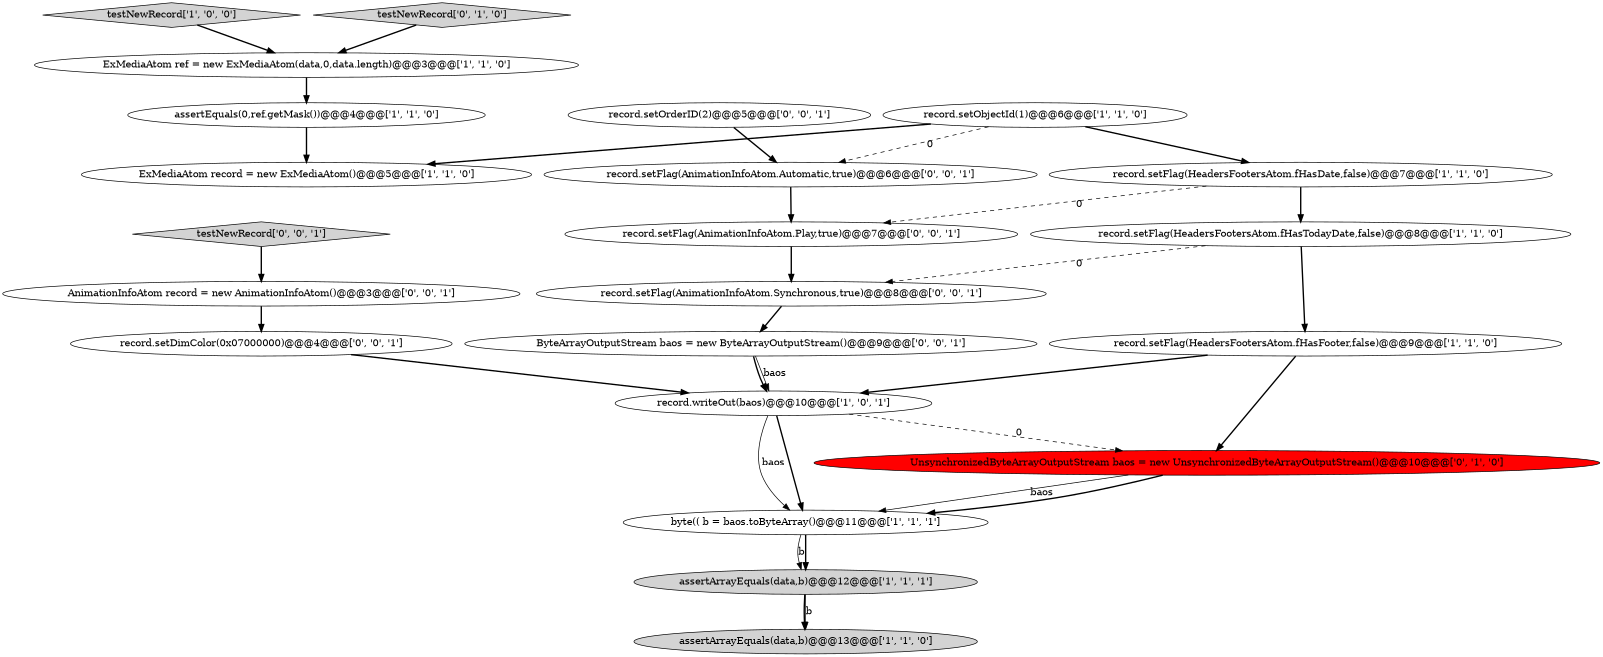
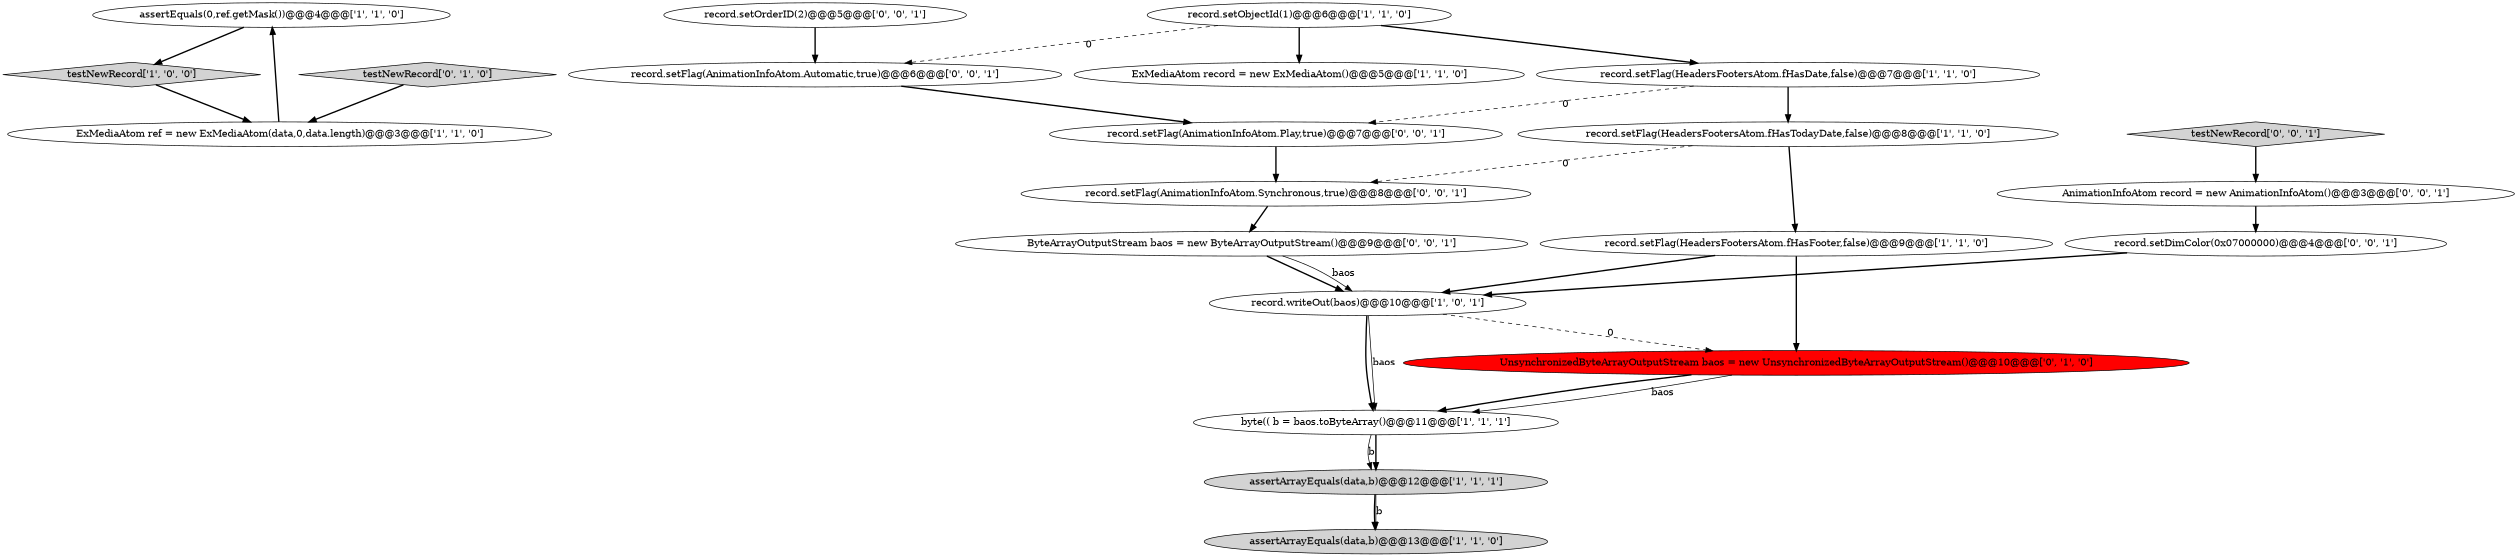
edge "assertEquals(0,ref.getMask())@@@4@@@['1', '1', '0']" -> "ExMediaAtom record = new ExMediaAtom()@@@5@@@['1', '1', '0']": now "assertEquals(0,ref.getMask())@@@4@@@['1', '1', '0']" -> "testNewRecord['1', '0', '0']"
